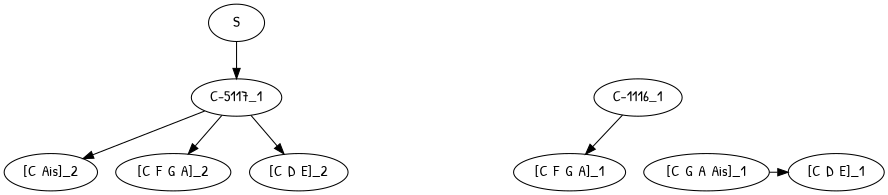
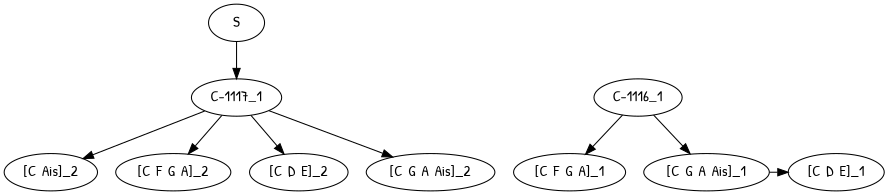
node "C-5117_1": label "C-5117_1" -> "C-1117_1"
edge "C-1116_1" -> "[C  G  A  Ais]_1": added
node "[C  G  A  Ais]_2": added
